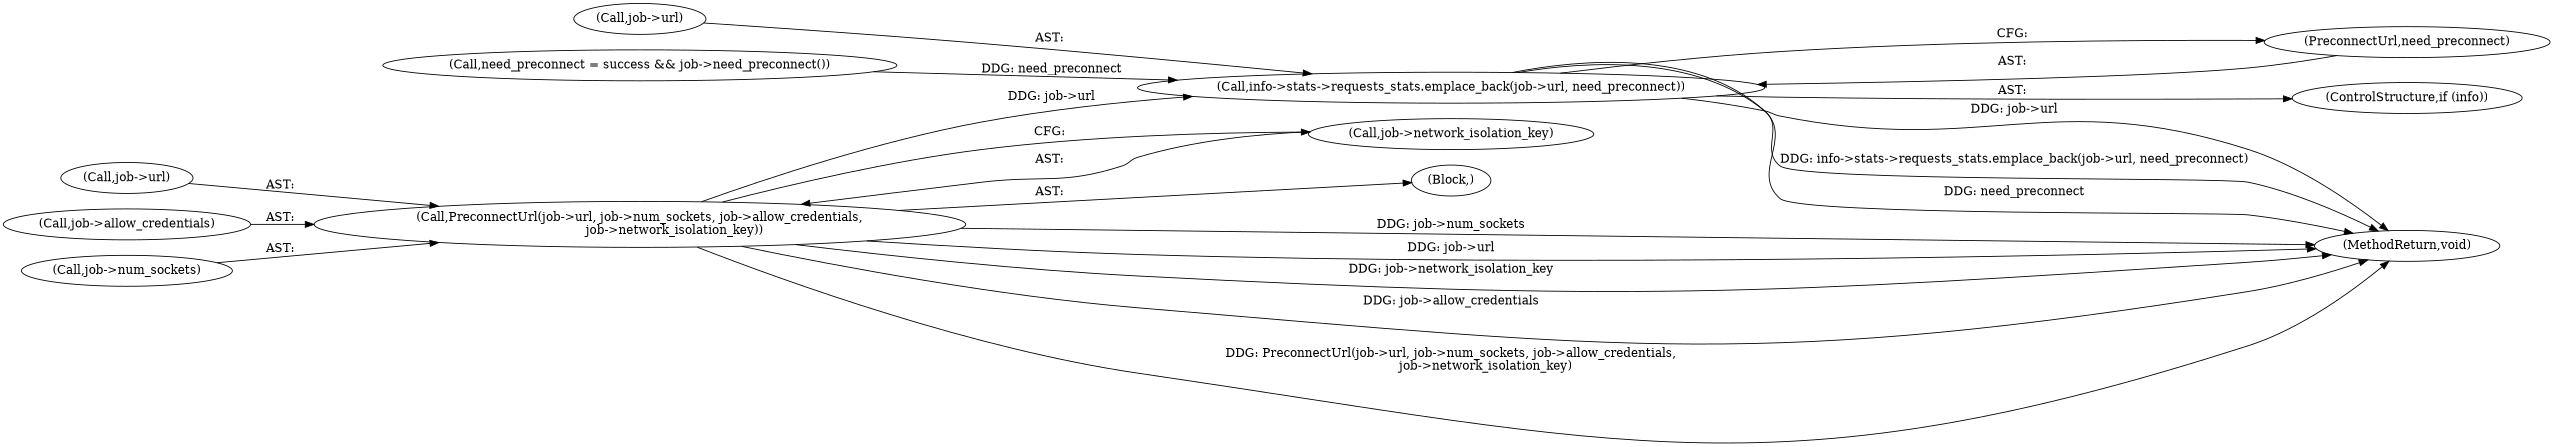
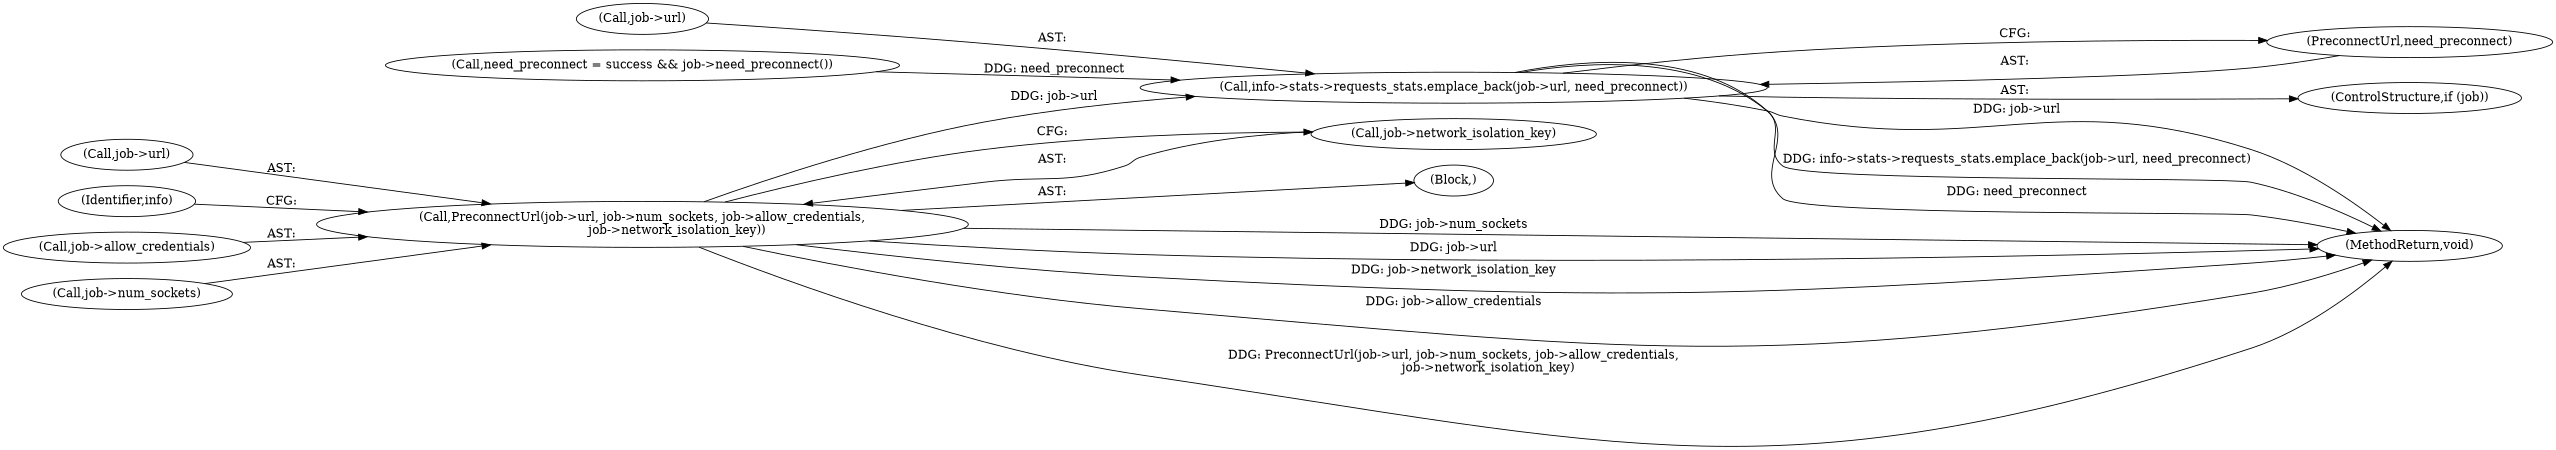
node "(ControlStructure,if (info))": label "(ControlStructure,if (info))" -> "(ControlStructure,if (job))"
node "(Identifier,info)": added
